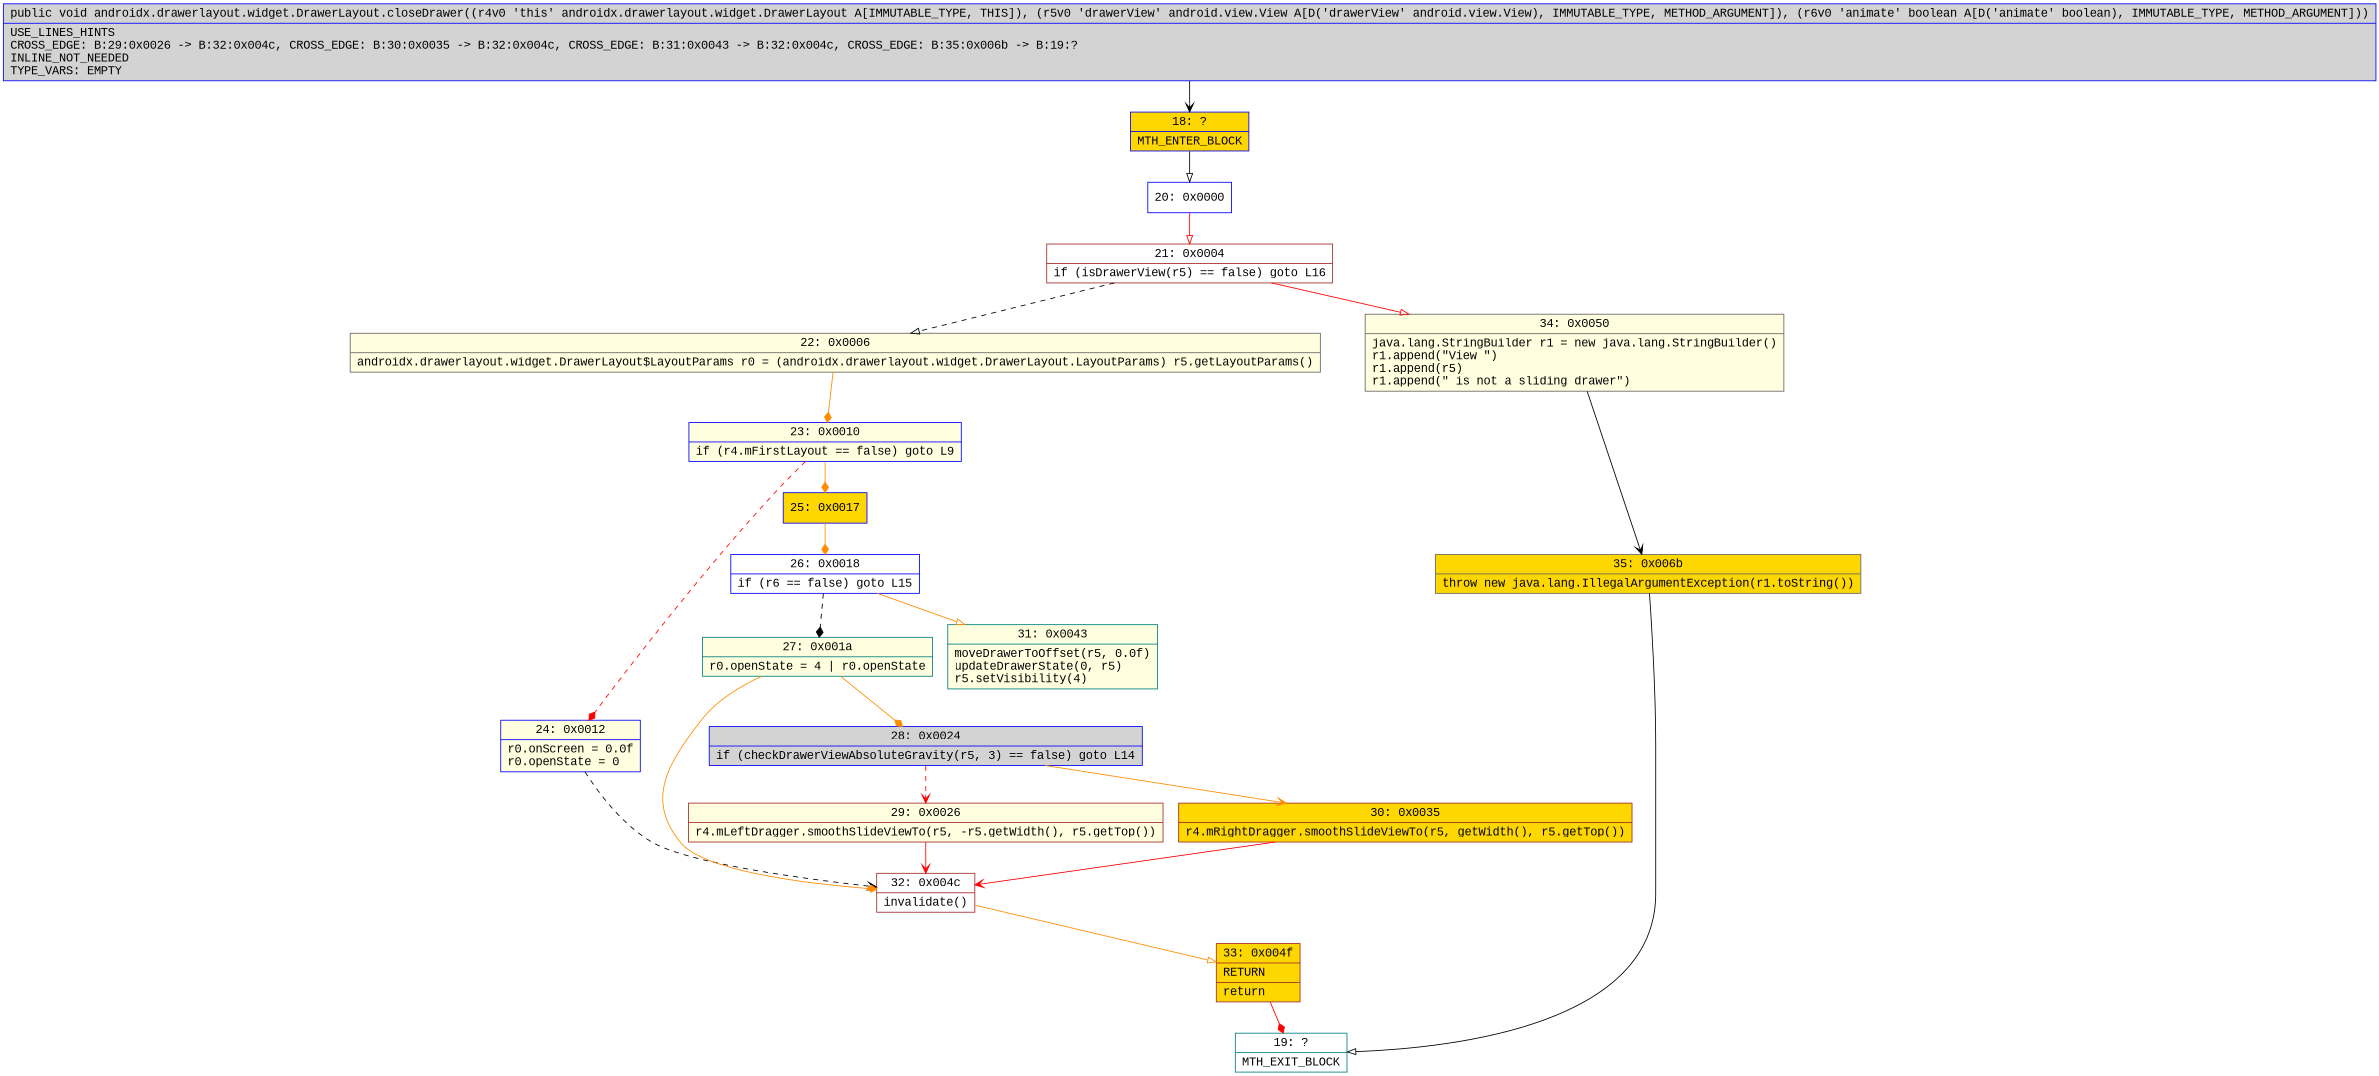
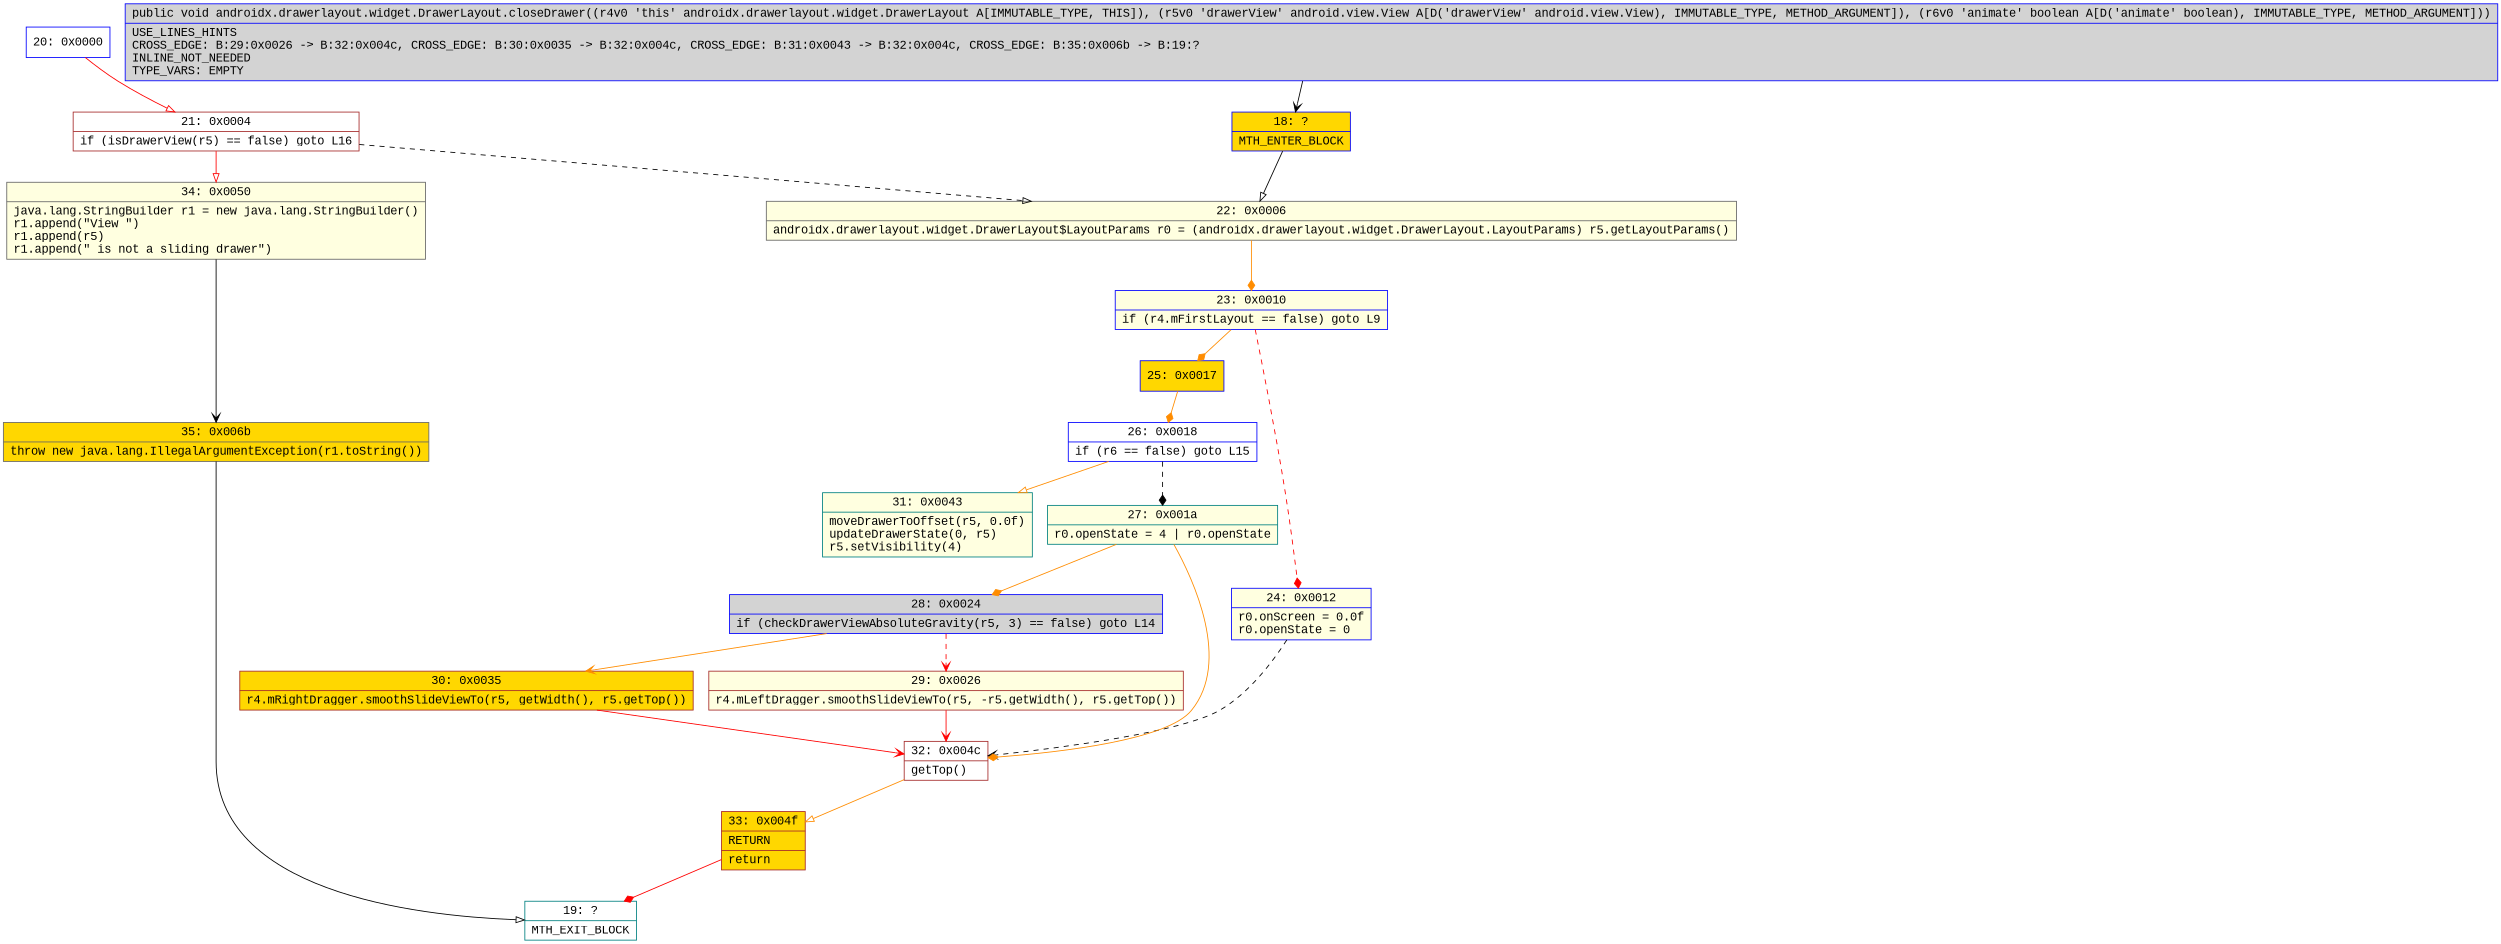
edge "18: ?" -> "20: 0x0000": now "18: ?" -> "22: 0x0006"
node "32: 0x004c": text "invalidate()" -> "getTop()"
